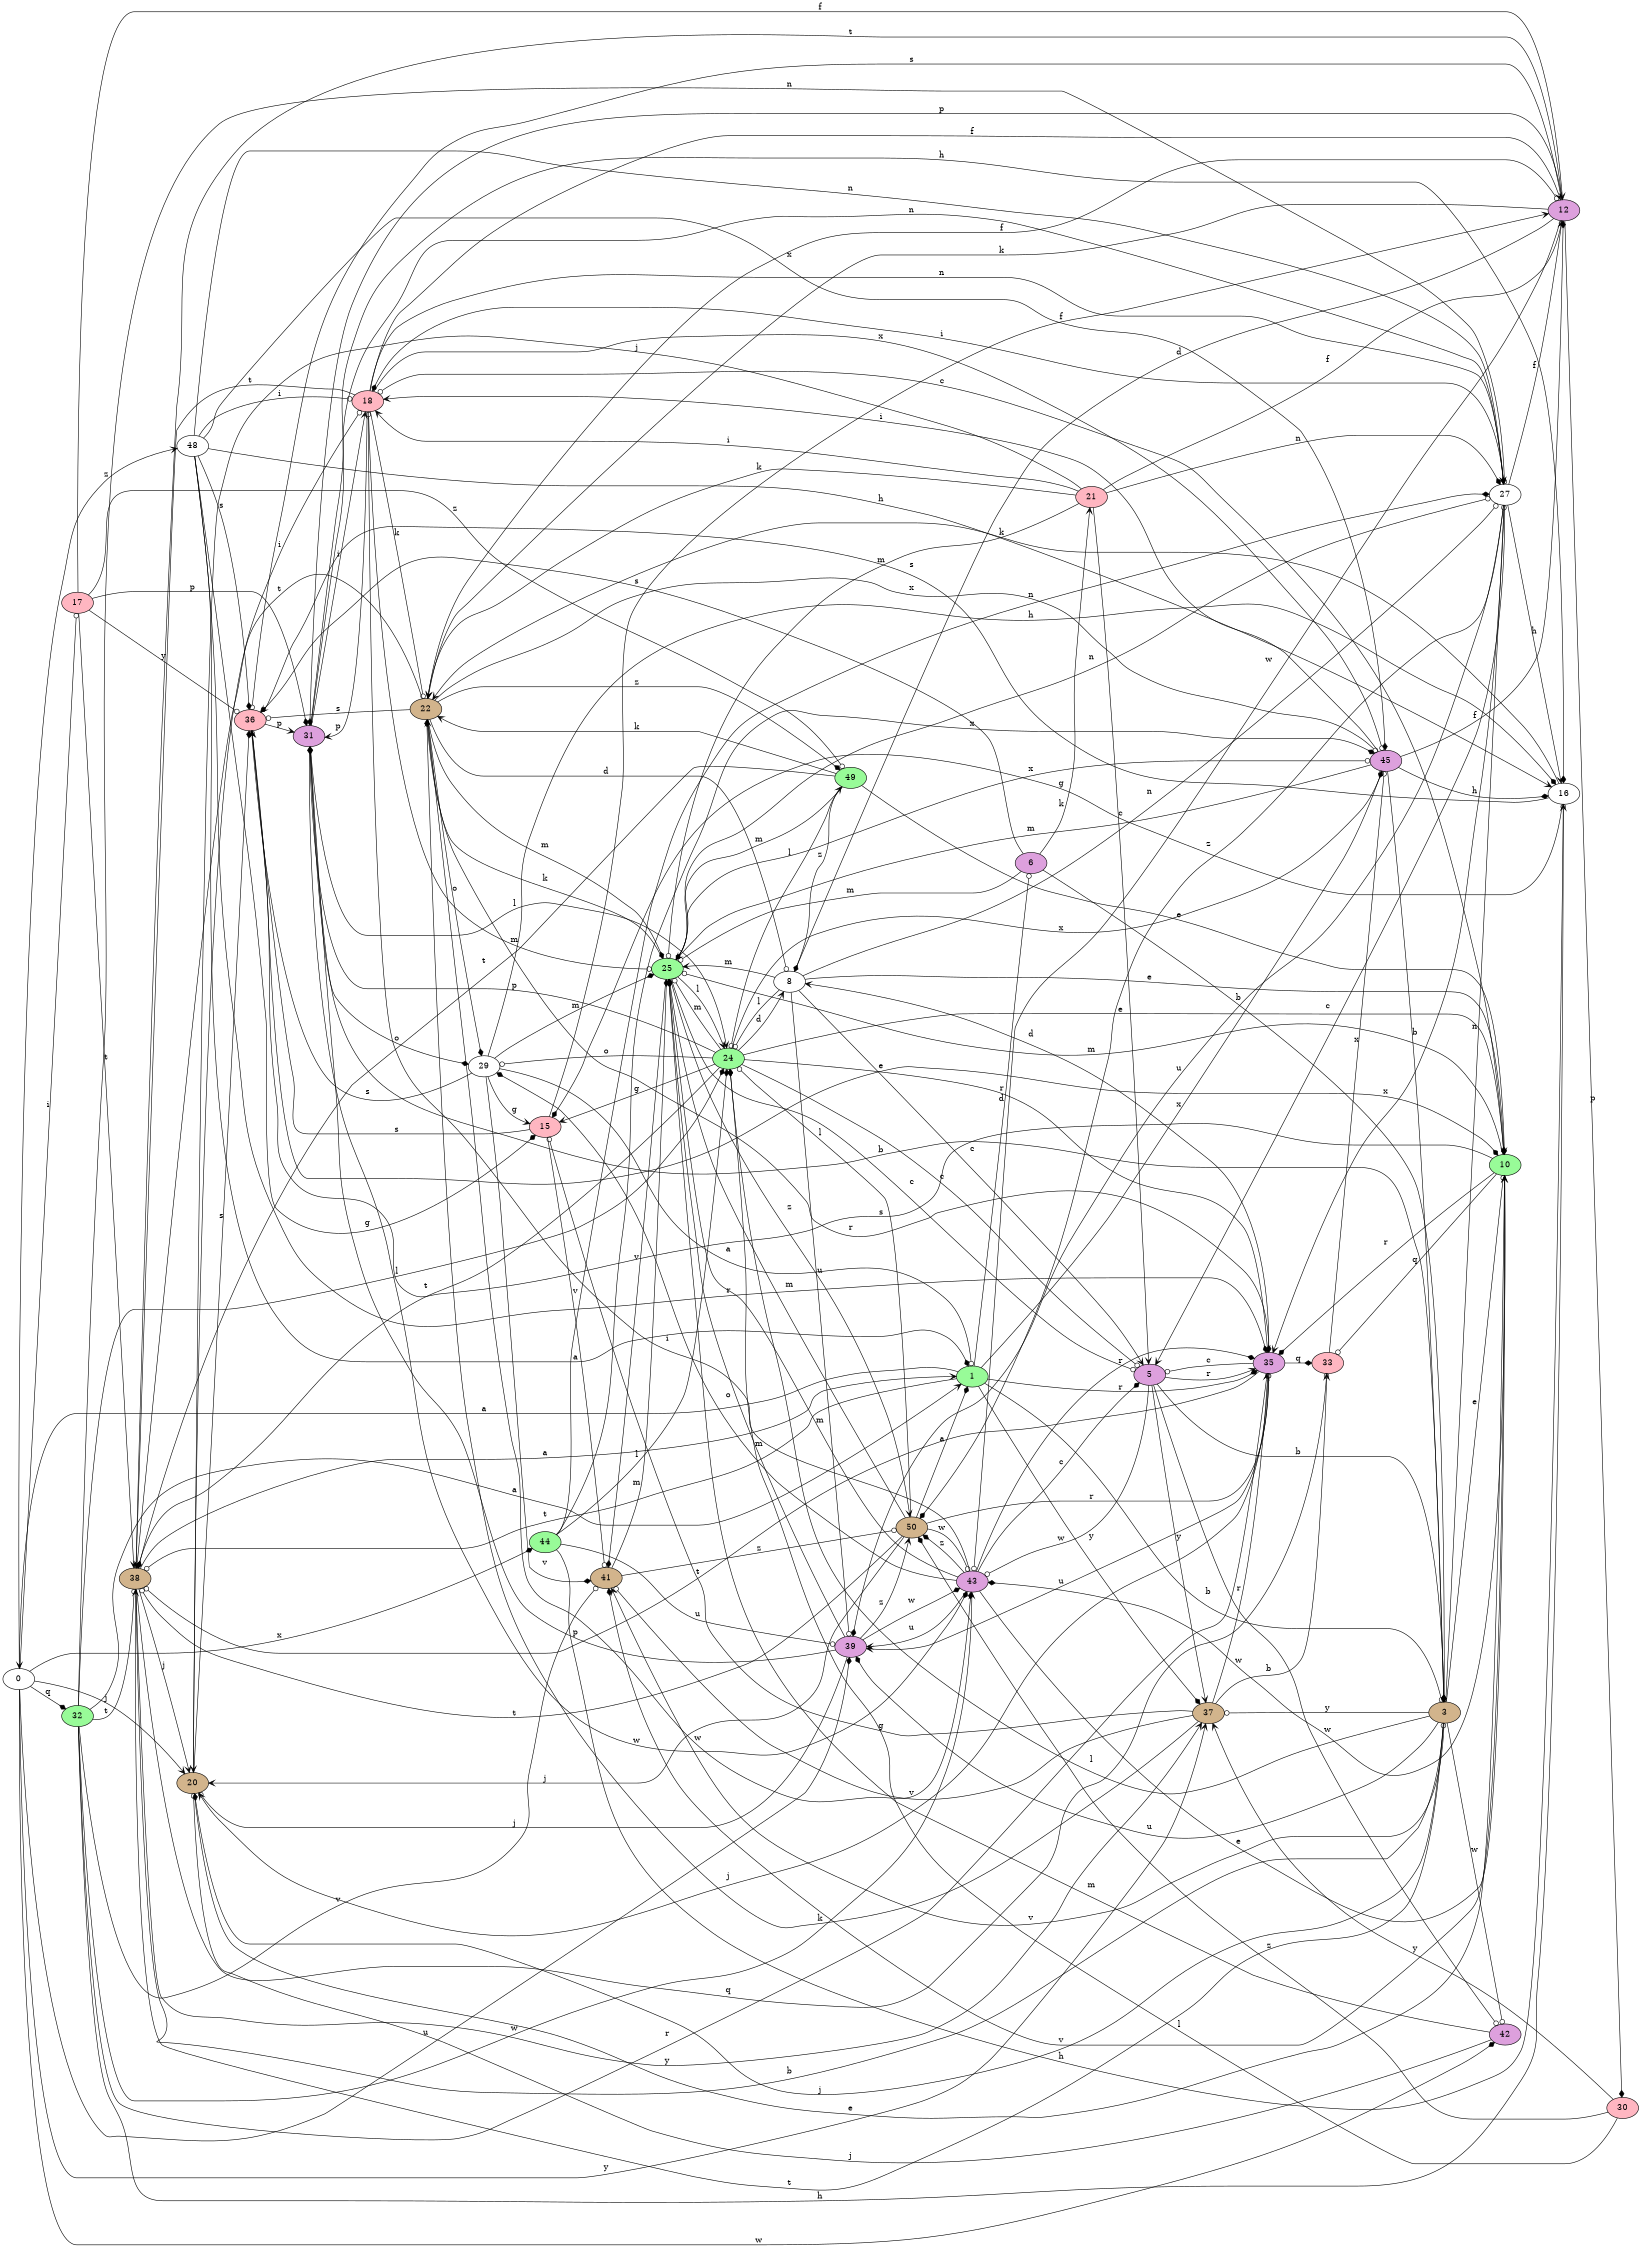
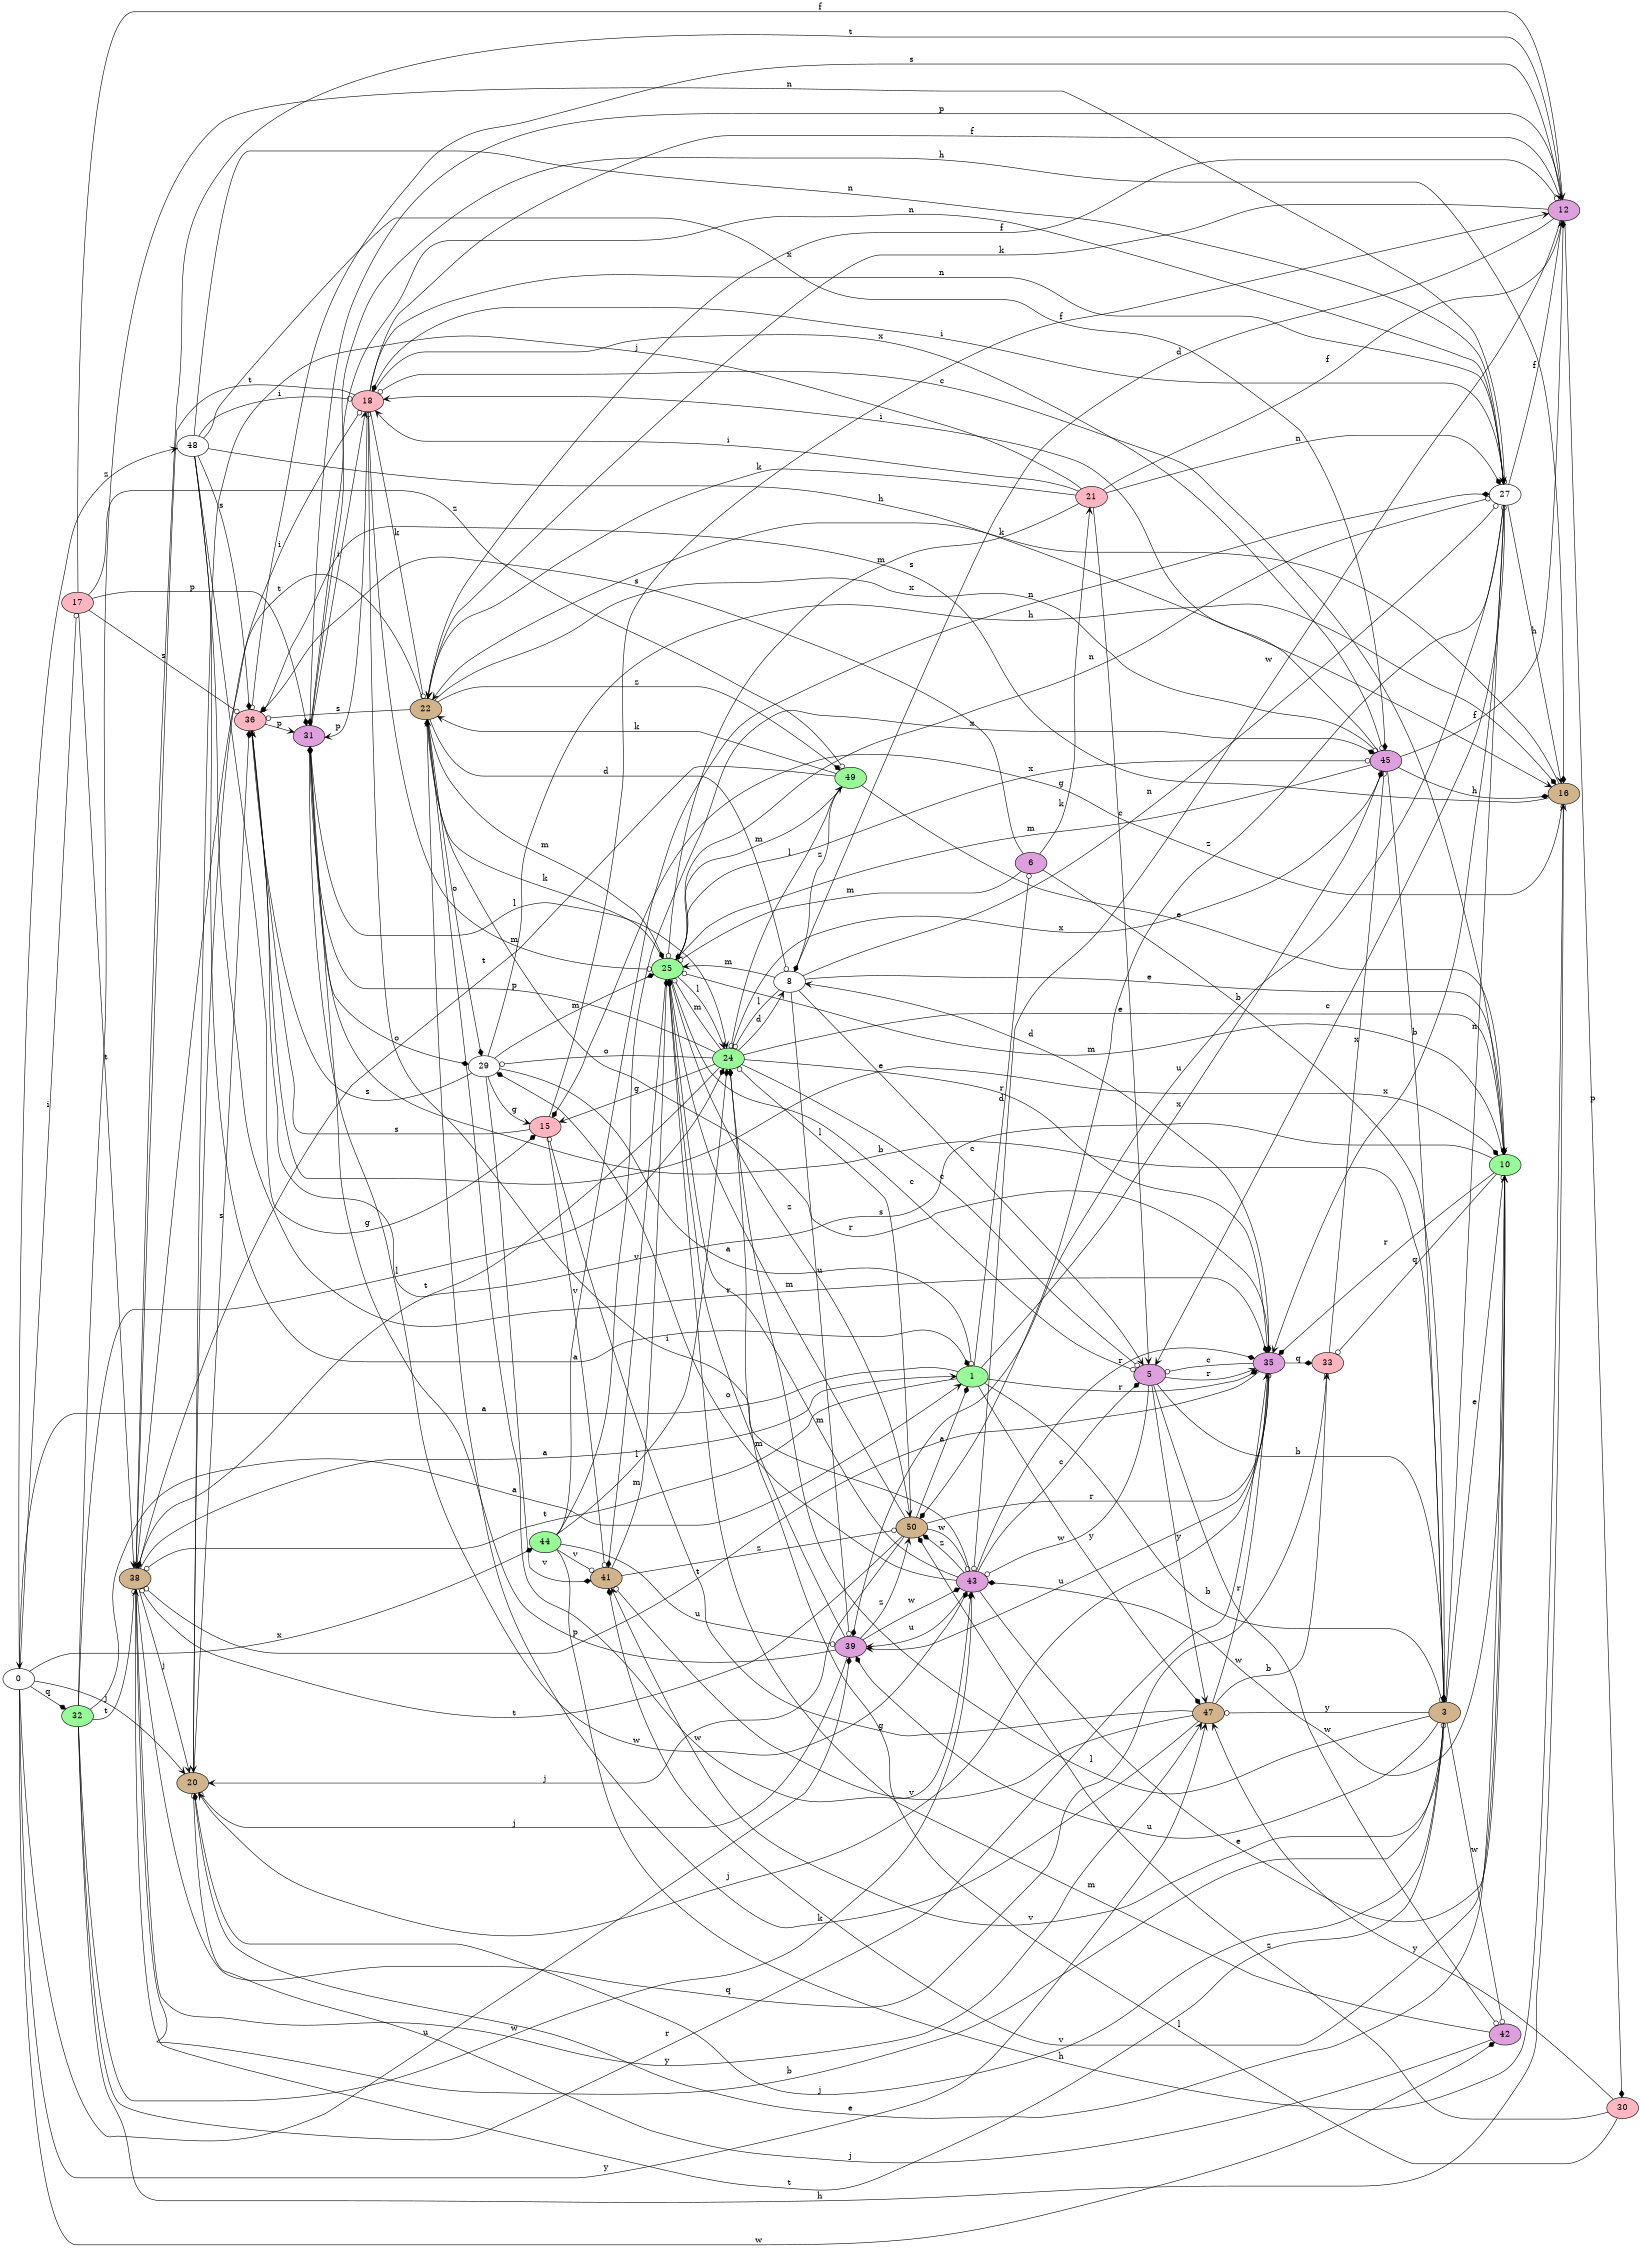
edge "17" -> "36": label "y" -> "s"
node "16": fillcolor white -> tan
node "37": label "37" -> "47"
edge "32" -> "41": now "44" -> "41"
